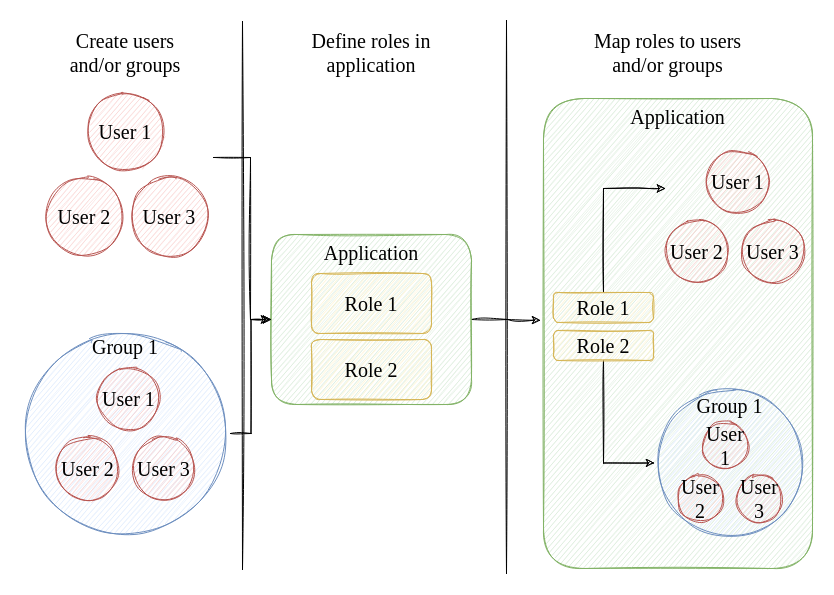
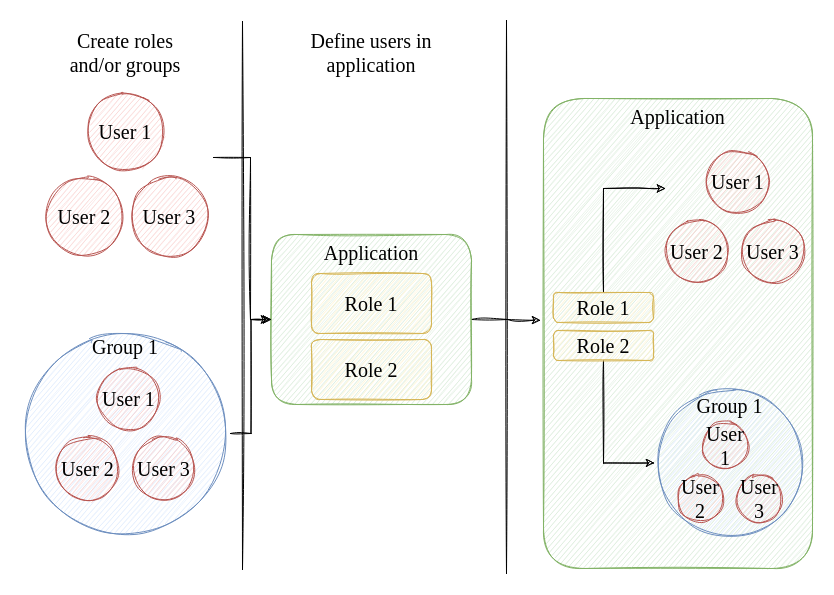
node "Create users and/or groups": label "Create users and/or groups" -> "Create roles and/or groups"
node "Define roles in application": label "Define roles in application" -> "Define users in application"
node "Map roles to users and/or groups": removed
